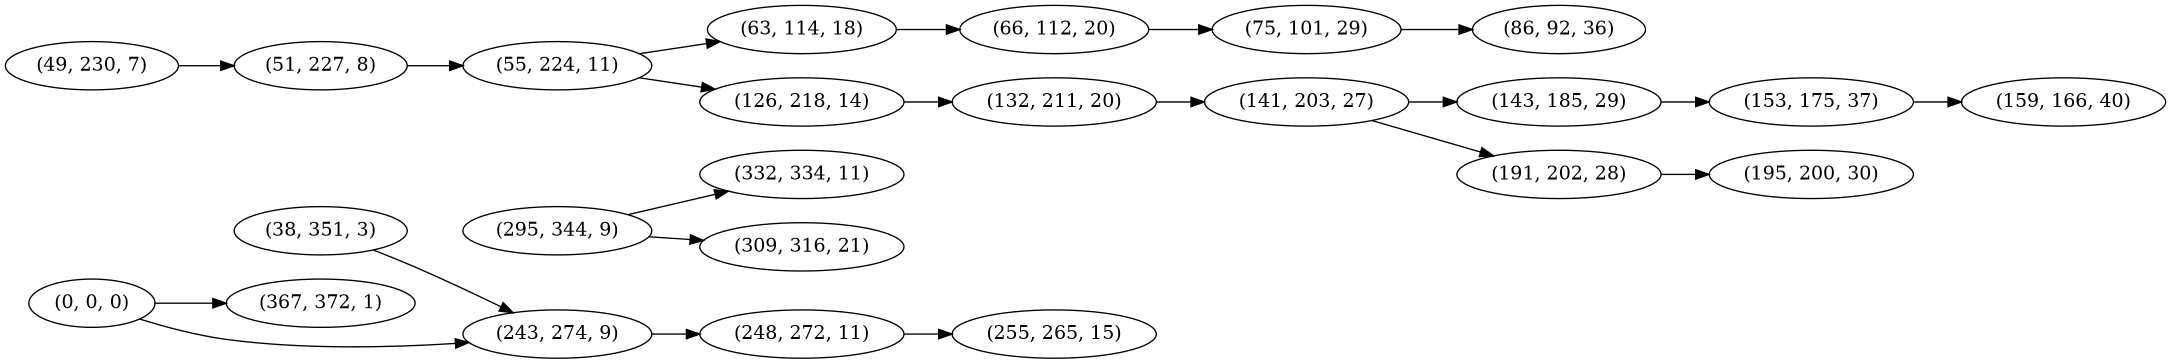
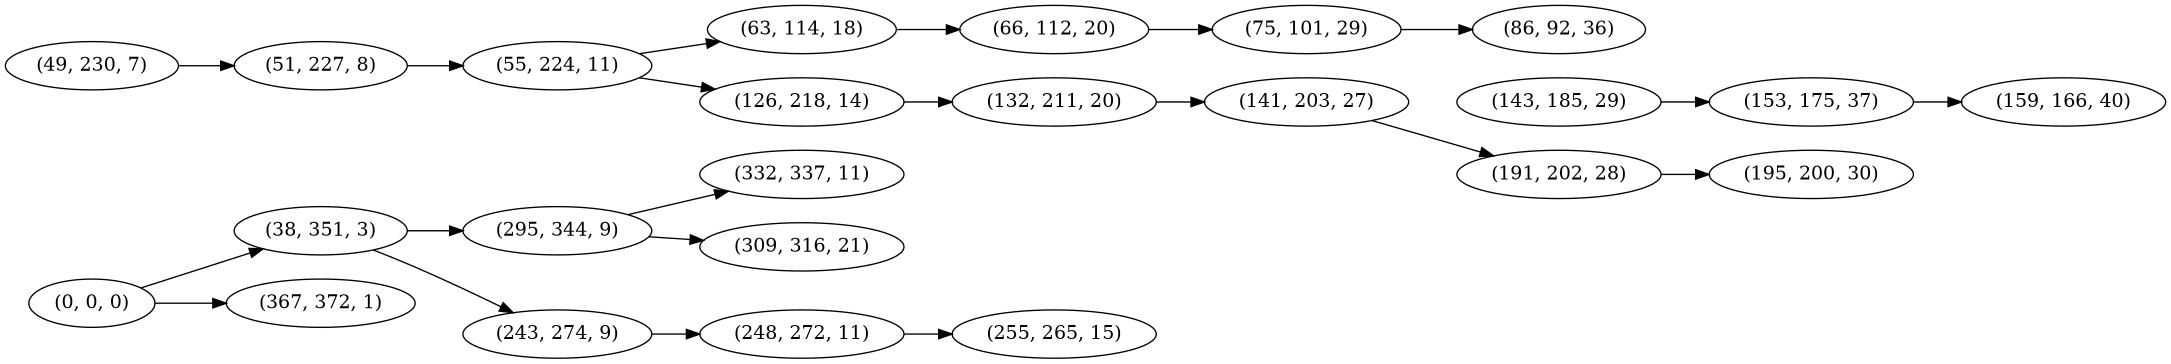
edge "(141, 203, 27)" -> "(143, 185, 29)": removed
node "(332, 334, 11)": label "(332, 334, 11)" -> "(332, 337, 11)"
edge "(38, 351, 3)" -> "(295, 344, 9)": added
edge "(0, 0, 0)" -> "(243, 274, 9)": now "(0, 0, 0)" -> "(38, 351, 3)"
